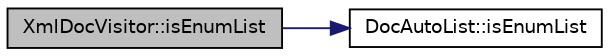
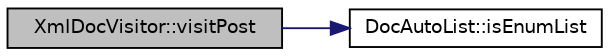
node "XmlDocVisitor::isEnumList": label "XmlDocVisitor::isEnumList" -> "XmlDocVisitor::visitPost"
